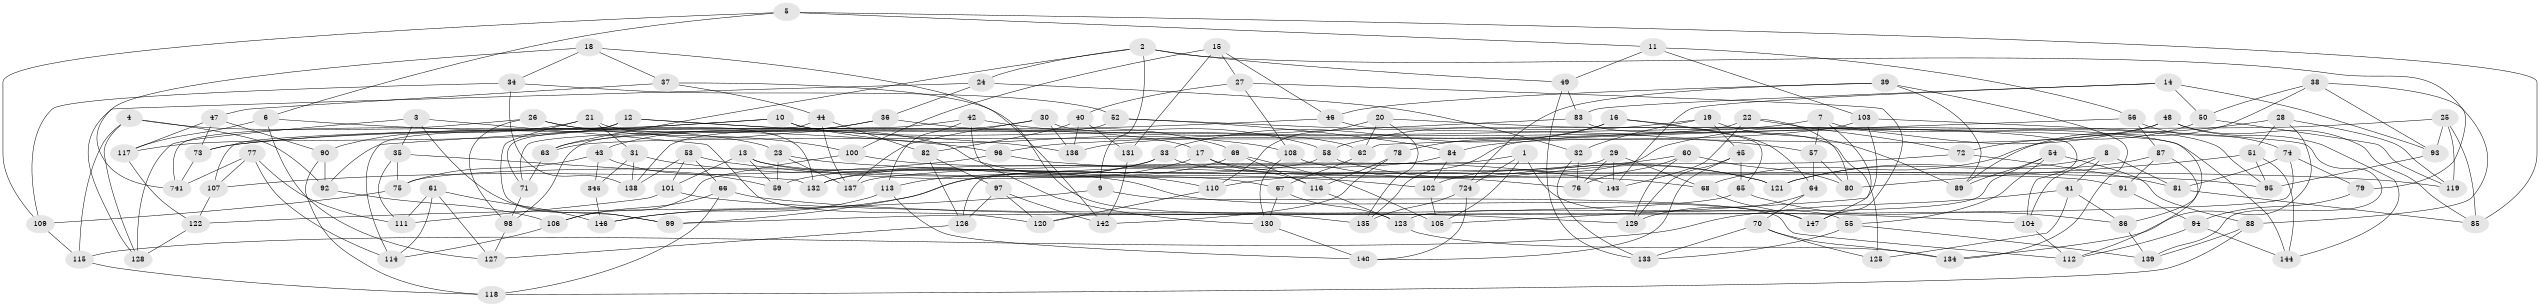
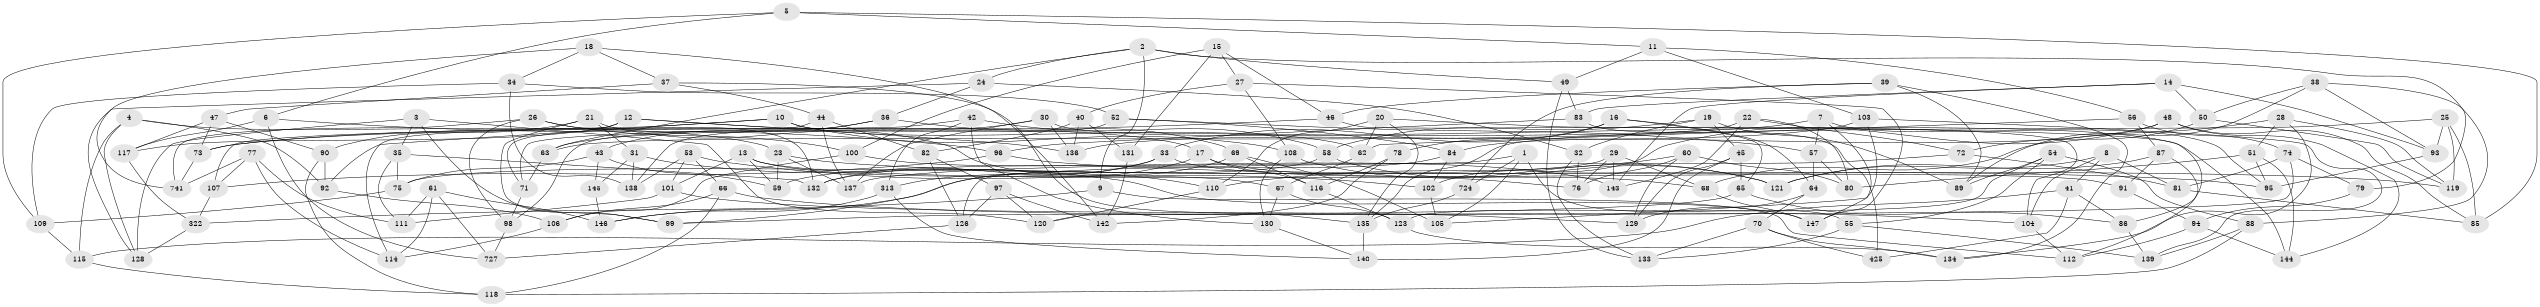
node "345": label "345" -> "145"
node "113": label "113" -> "313"
node "122": label "122" -> "322"
edge "724" -- "140": now "135" -- "140"
node "127": label "127" -> "727"
node "125": label "125" -> "425"
